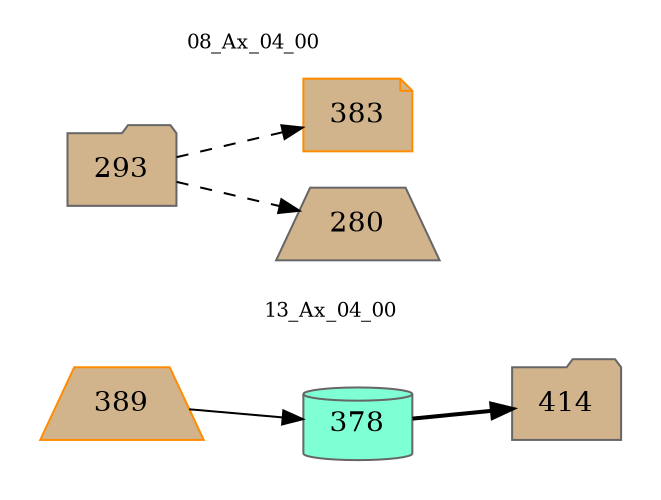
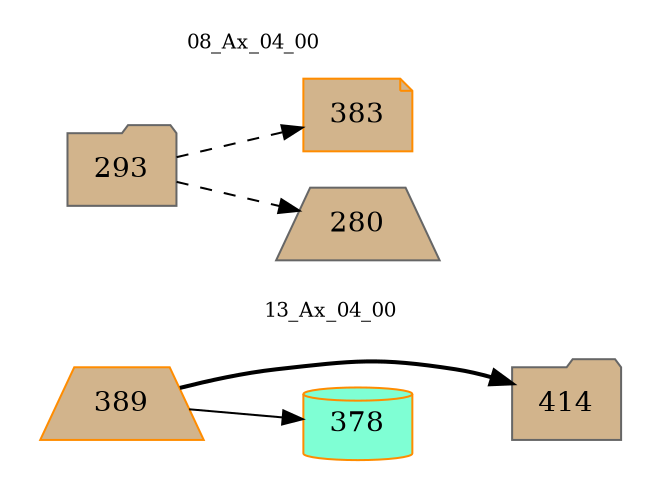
edge "378" -> "414": now "389" -> "414"
node "378": color gray40 -> darkorange
